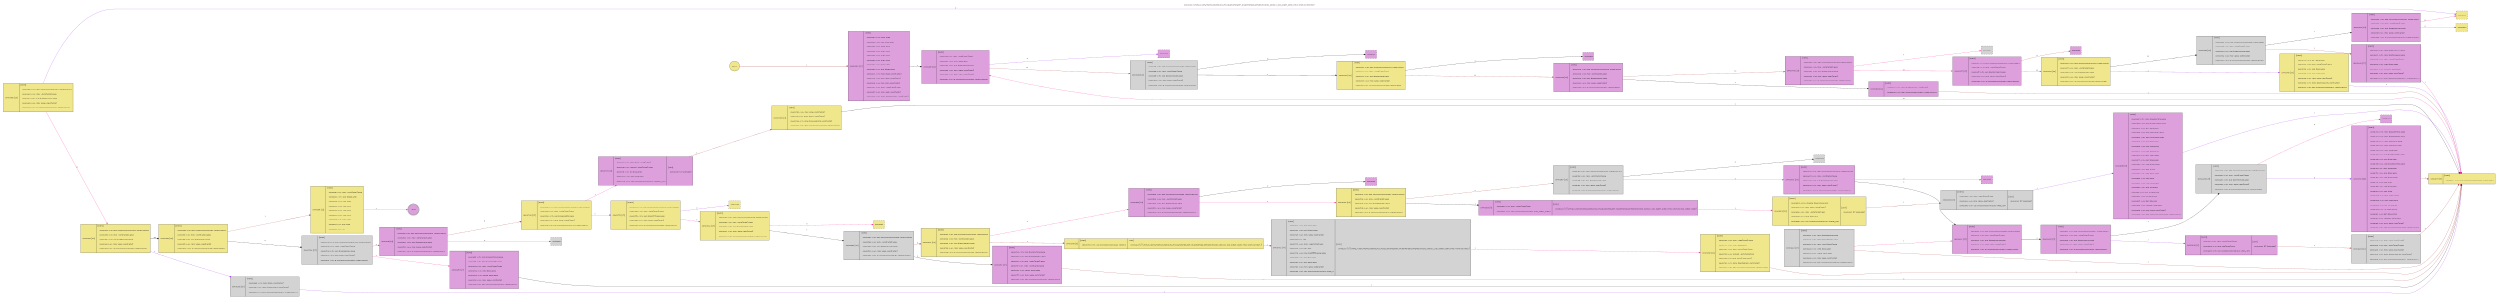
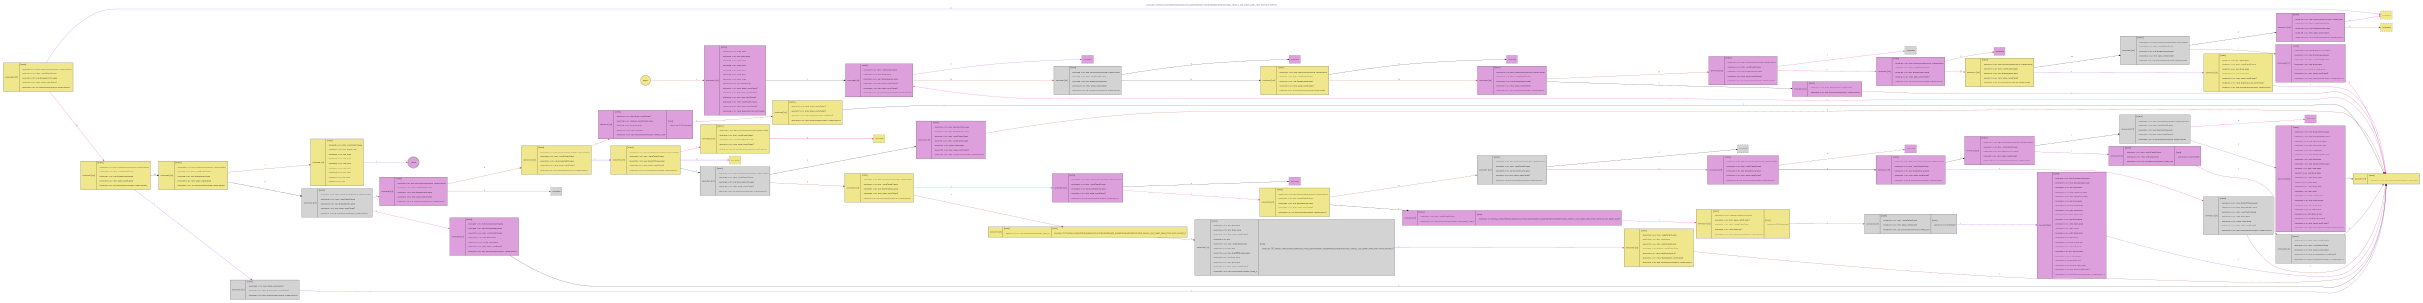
edge "0x40156a [25]" -> "0x401583 [25]": now "0x401551 [25]" -> "0x401583 [25]"
edge "0x4016c3 [27]" -> "0x401619 [25]": reversed
